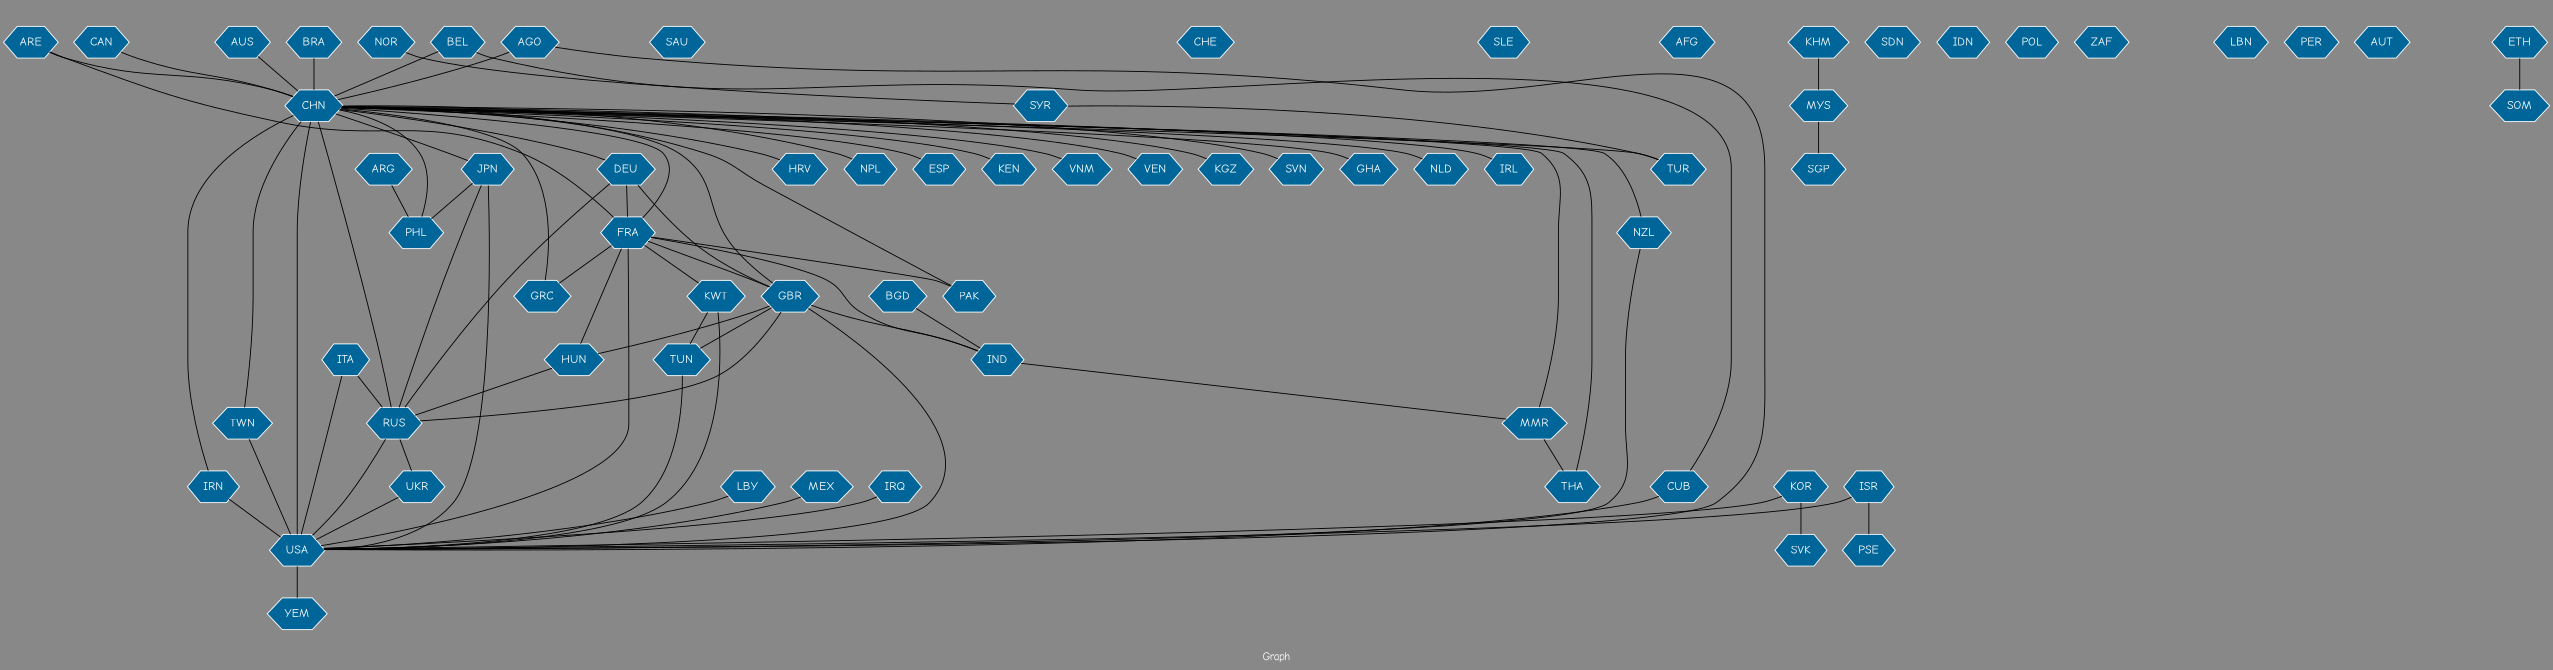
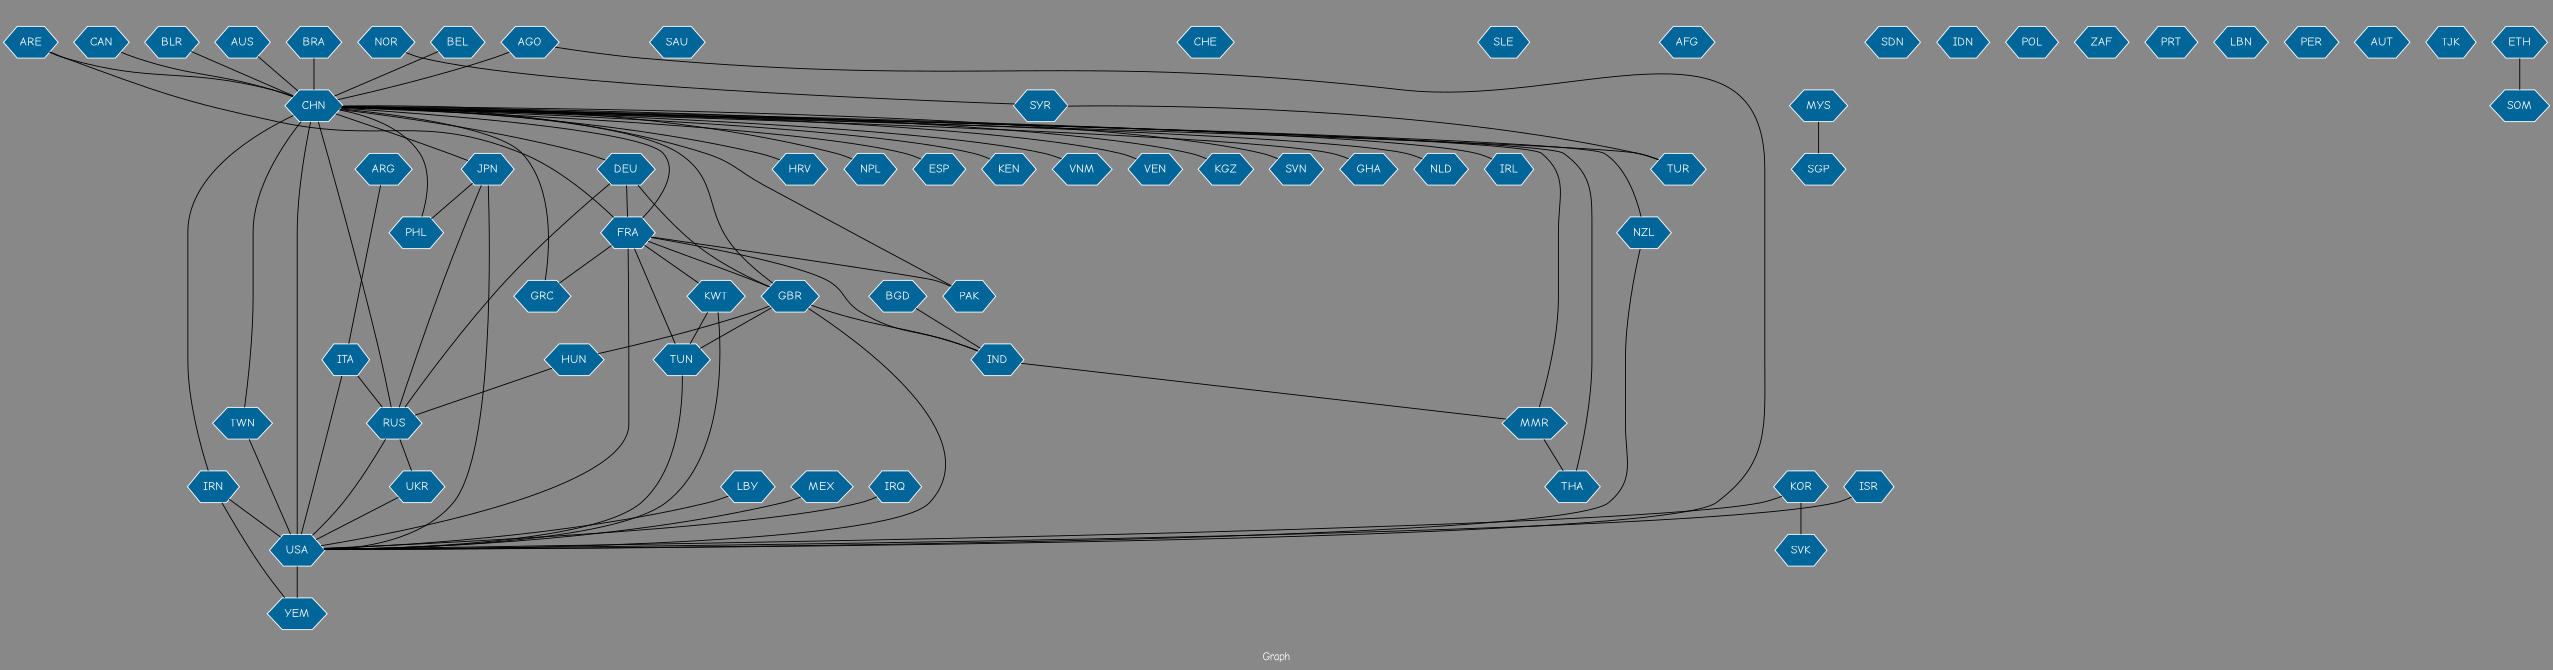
node "BLR": added
node "KHM": removed
node "PRT": added
node "TJK": added
edge "ARG" -- "PHL": now "ARG" -- "ITA"
edge "FRA" -- "HUN": now "FRA" -- "TUN"
edge "GBR" -- "RUS": removed
node "CUB": removed
node "PSE": removed
edge "IRN" -- "YEM": added
